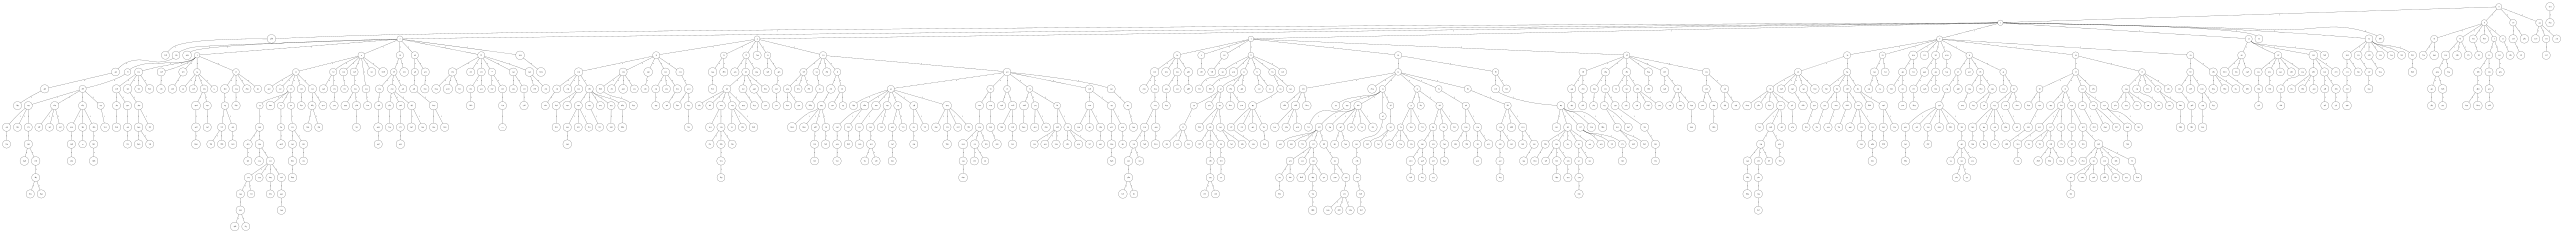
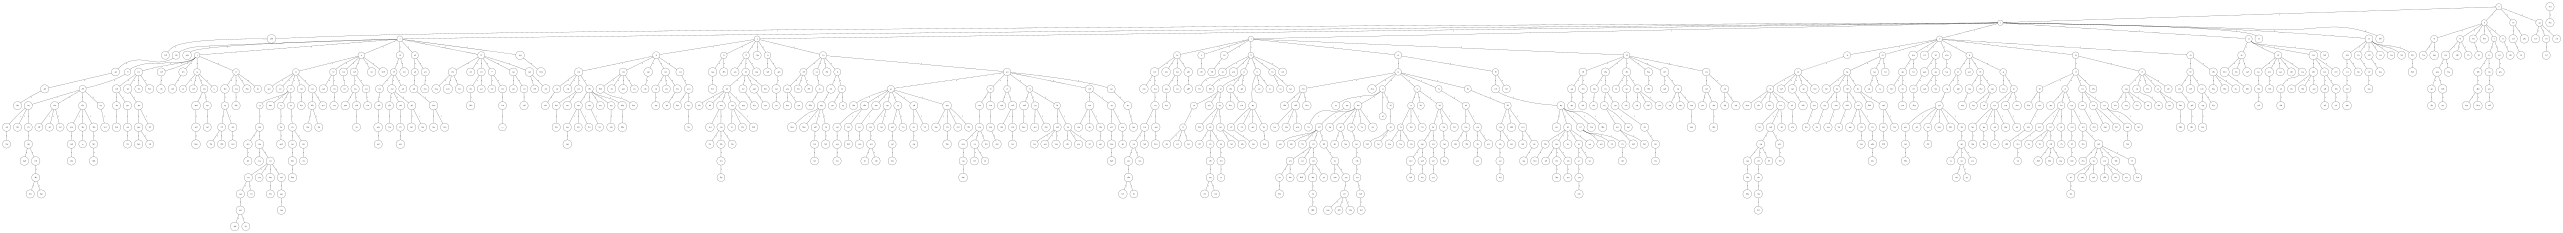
edge "9" -- "315": removed, label "1"
edge "39" -- "64": now "61" -- "64"
edge "11" -- "555": now "158" -- "555"
edge "35" -- "495": removed, label "1"
edge "95" -- "145": now "63" -- "145"
edge "45" -- "101": now "181" -- "101"
